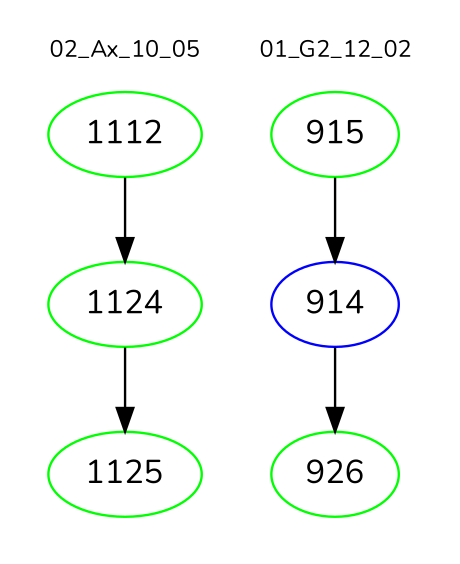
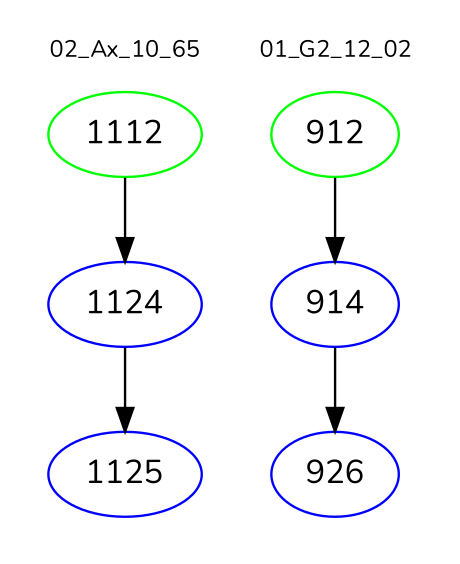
cluster "02_Ax_10_05": label "02_Ax_10_05" -> "02_Ax_10_65"
node "915": label "915" -> "912"
node "1124": color green -> blue
node "1125": color green -> blue
node "926": color green -> blue
